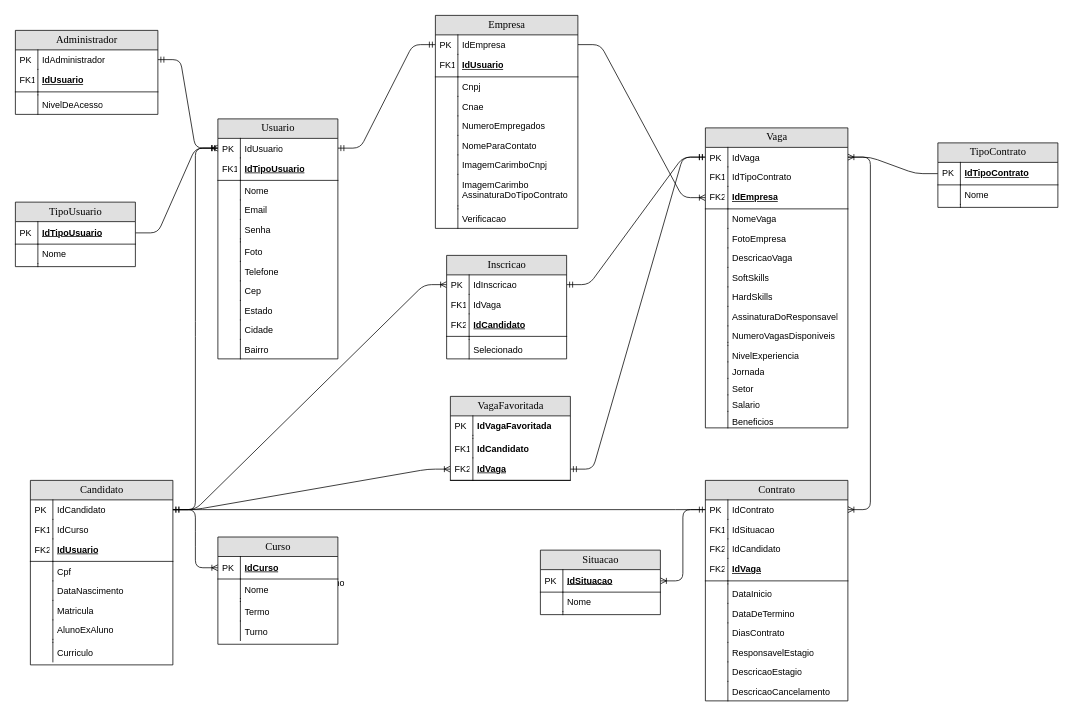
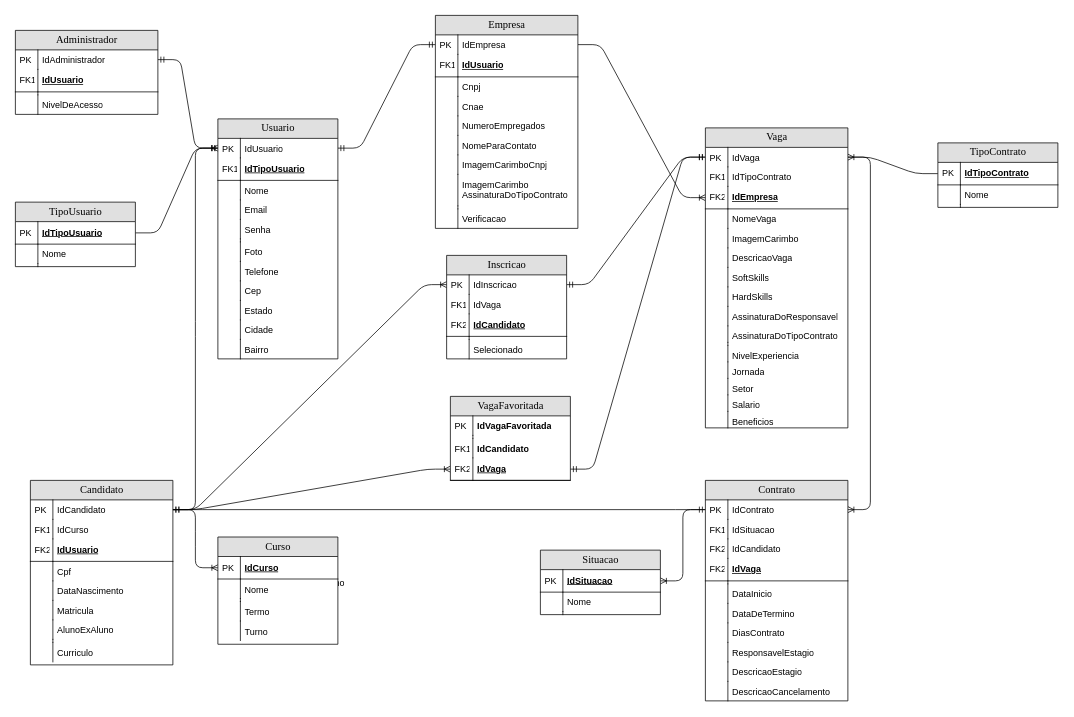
node "FotoEmpresa": label "FotoEmpresa" -> "ImagemCarimbo"
node "NumeroVagasDisponiveis": label "NumeroVagasDisponiveis" -> "AssinaturaDoTipoContrato"
